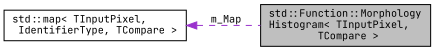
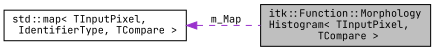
node "std::Function::Morphology Histogram< TInputPixel, TCompare >": label "std::Function::Morphology Histogram< TInputPixel, TCompare >" -> "itk::Function::Morphology Histogram< TInputPixel, TCompare >"
